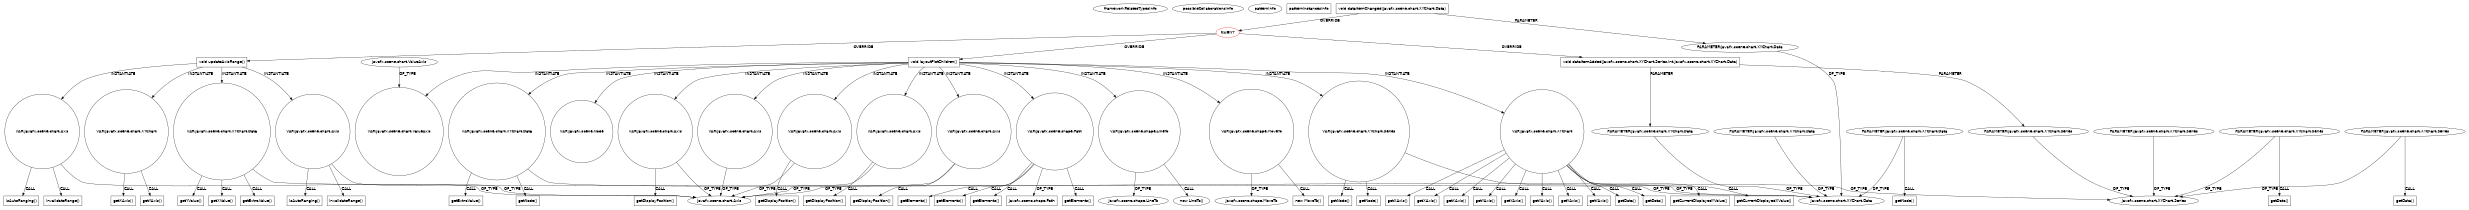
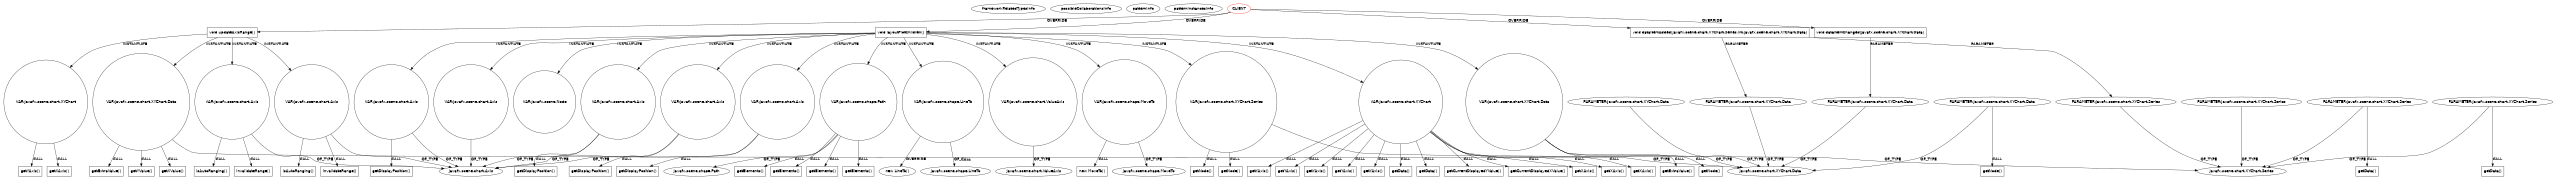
node "patternInstancesInfo": shape box -> ellipse
edge "void dataItemChanged(javafx.scene.chart.XYChart.Data)" -> "CLIENT": reversed
edge "javafx.scene.chart.ValueAxis" -> "VAR:javafx.scene.chart.ValueAxis": reversed
edge "VAR:javafx.scene.shape.LineTo" -> "javafx.scene.shape.LineTo": label "OF_TYPE" -> "OF_CALL"
edge "VAR:javafx.scene.shape.LineTo" -> "new LineTo()": label "CALL" -> "OVERRIDE"
node "javafx.scene.shape.Path": shape box -> ellipse
